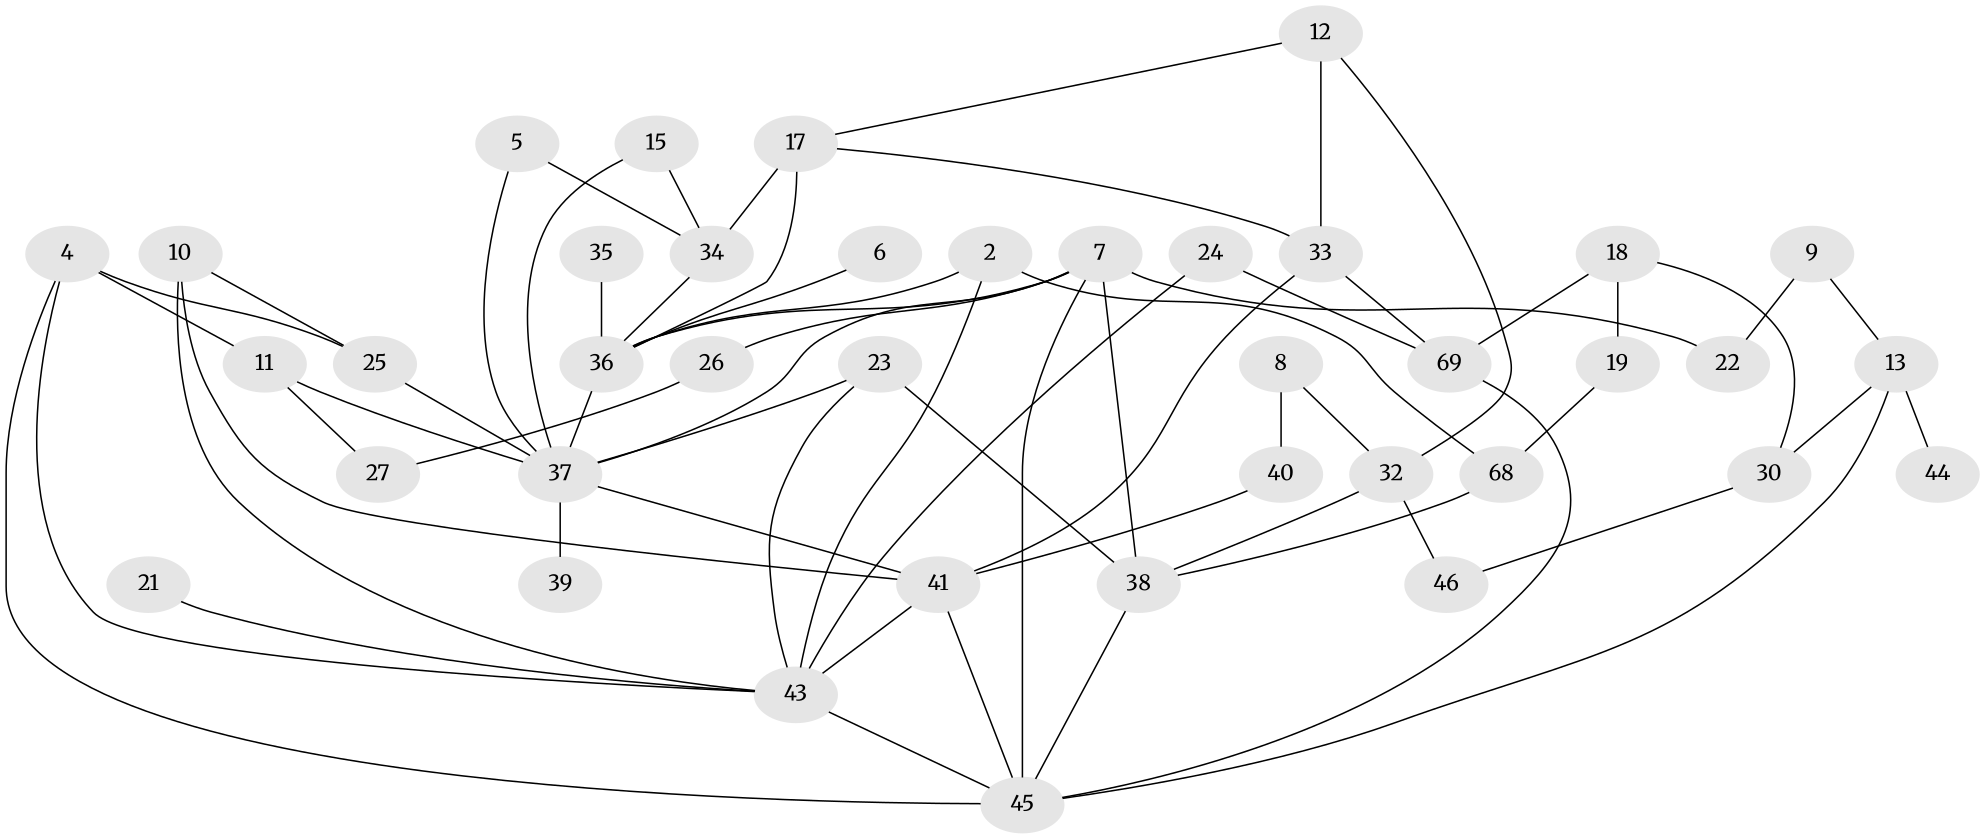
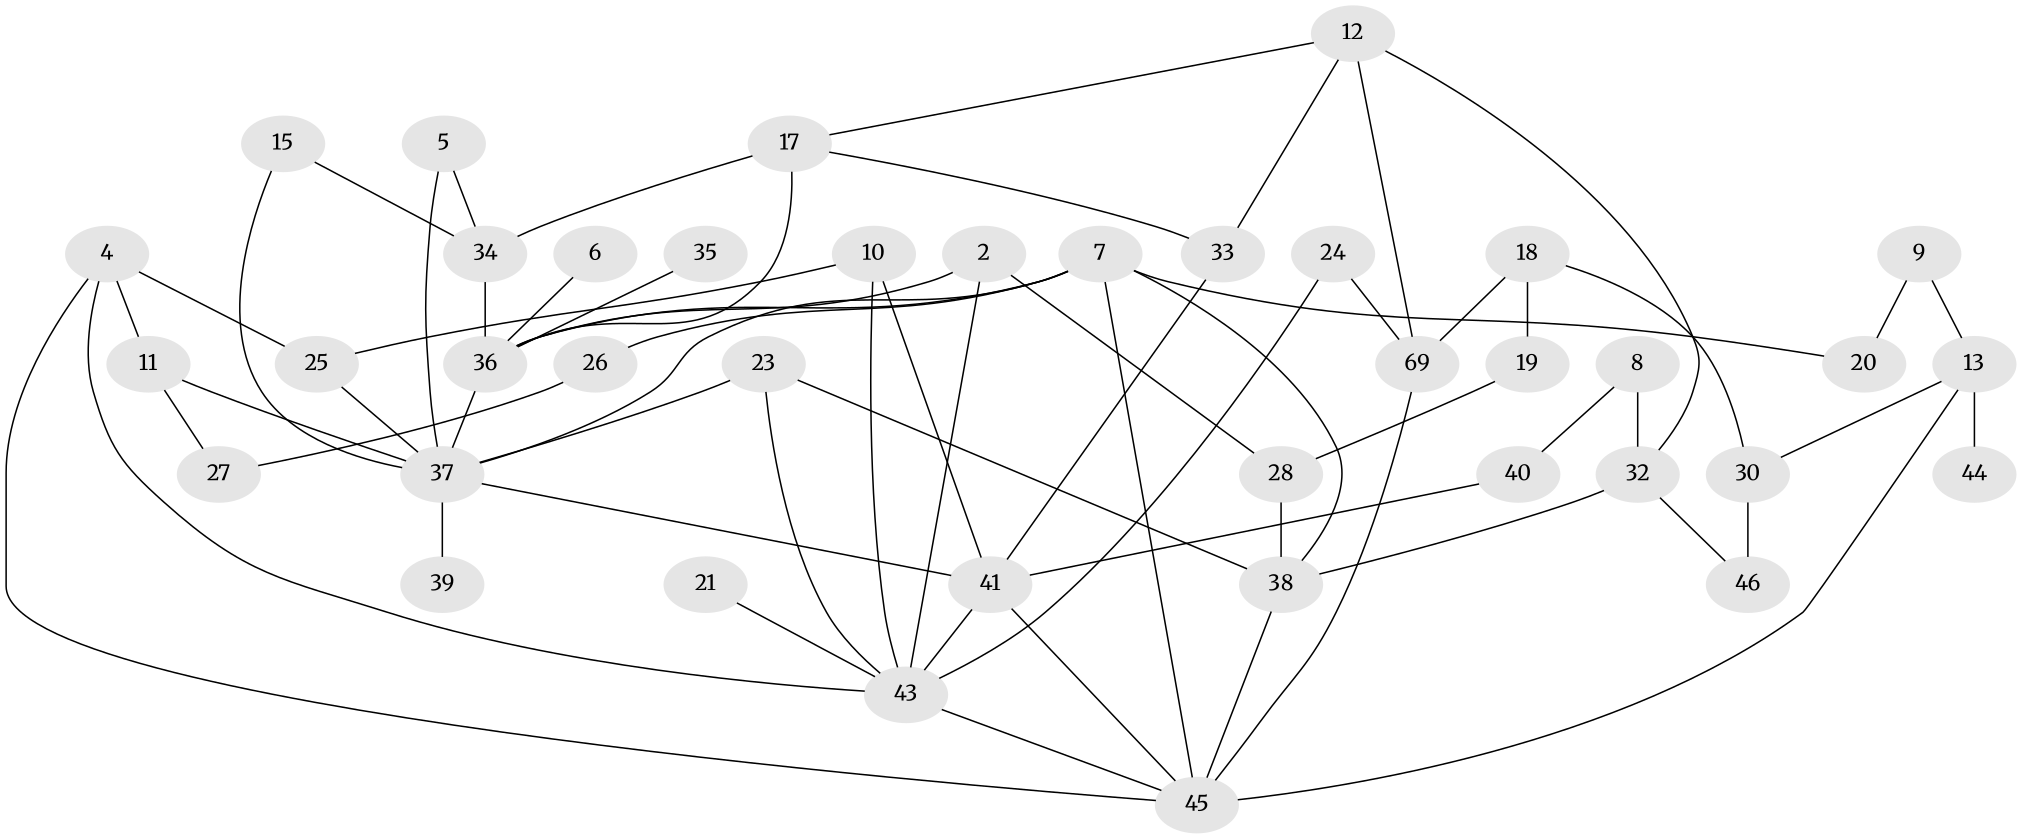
edge "33" -- "69": now "12" -- "69"
node "22": label "22" -> "20"
node "68": label "68" -> "28"
